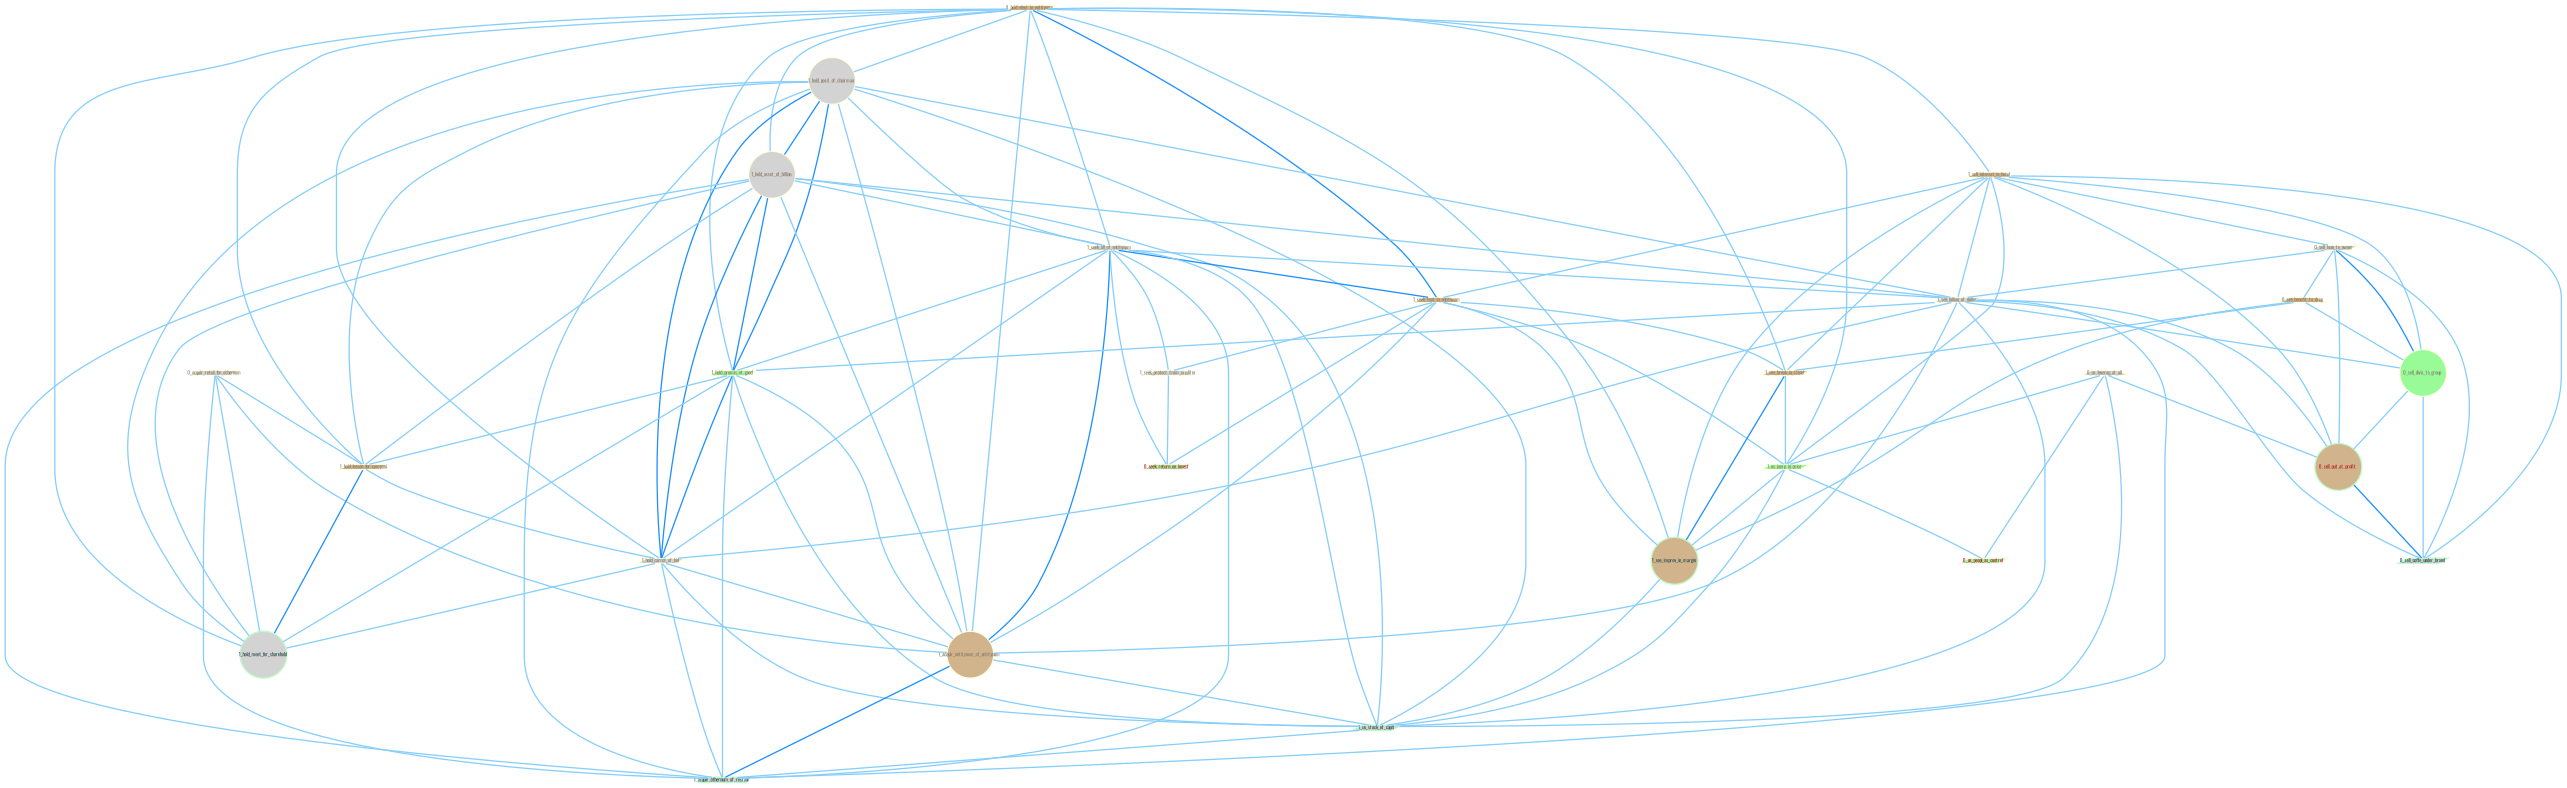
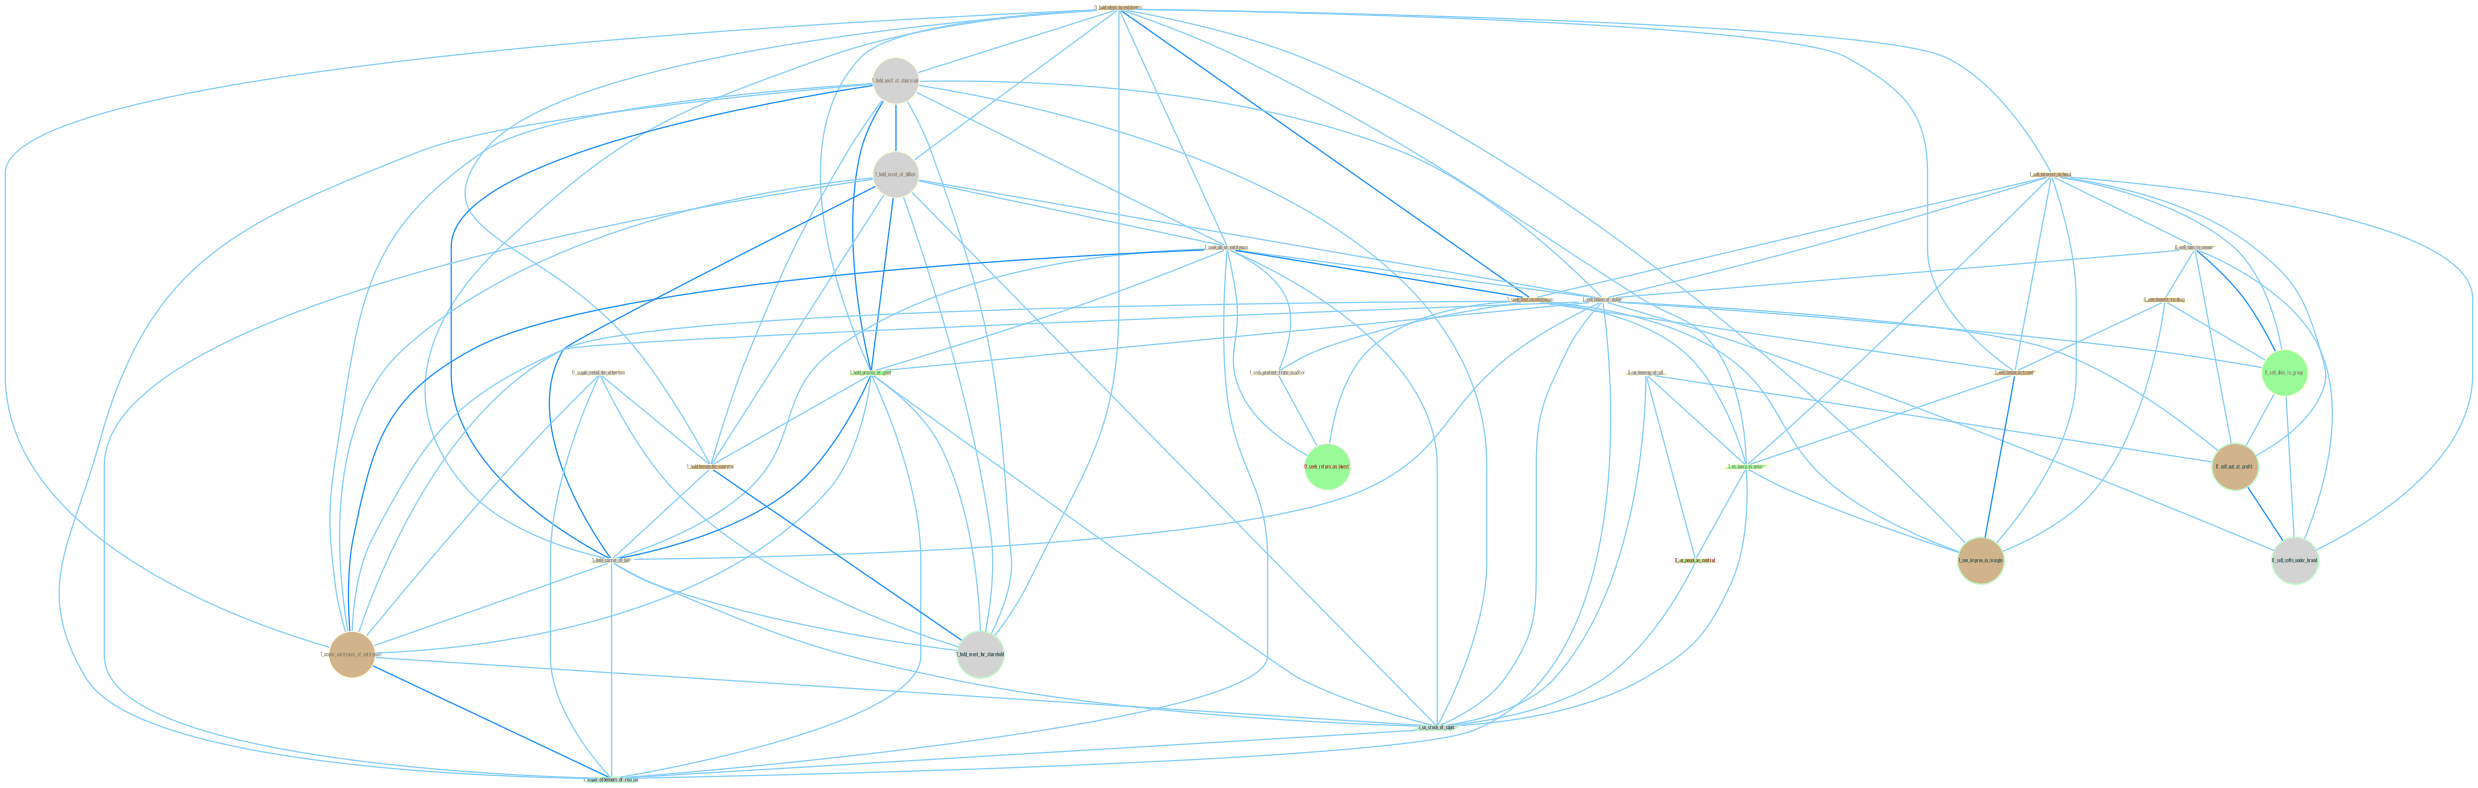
node "0_seek_return_on_invest": shape parallelogram -> circle
node "0_sell_put_at_profit": fontcolor #b22222 -> #2f4f4f
node "0_us_peopl_as_control": shape parallelogram -> trapezium
node "0_sell_coffe_under_brand": shape parallelogram -> circle
edge "1_see_improv_in_margin" -- "1_us_stock_of_capit": now "0_us_peopl_as_control" -- "1_us_stock_of_capit"
